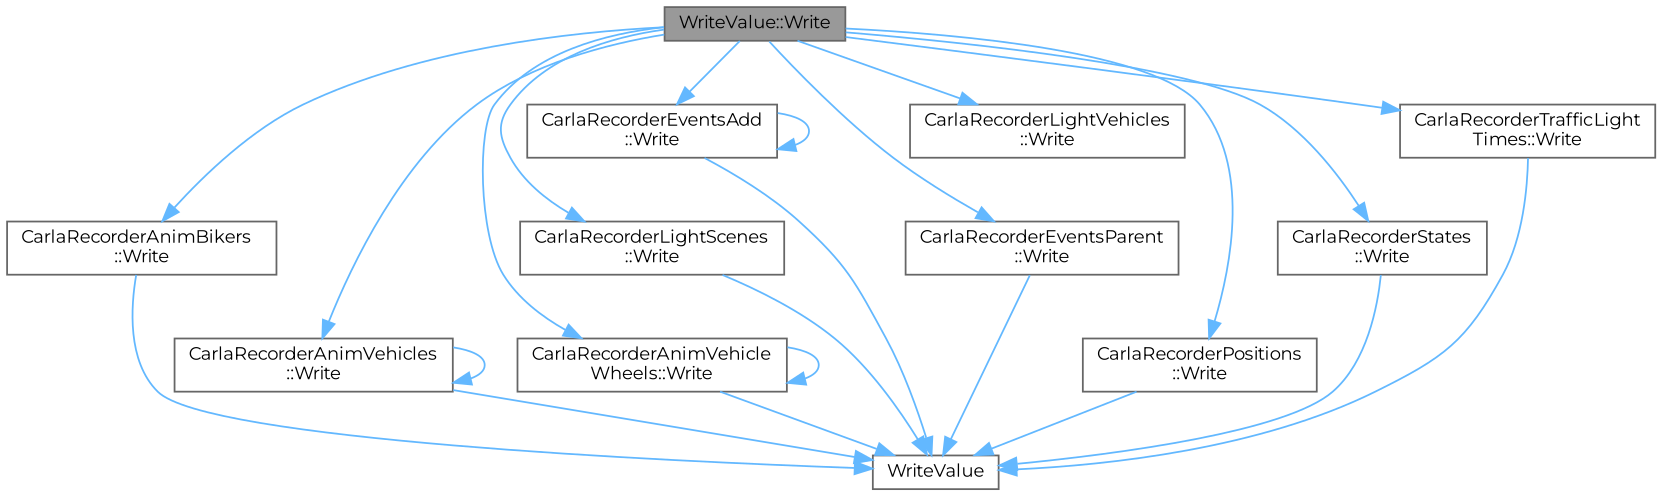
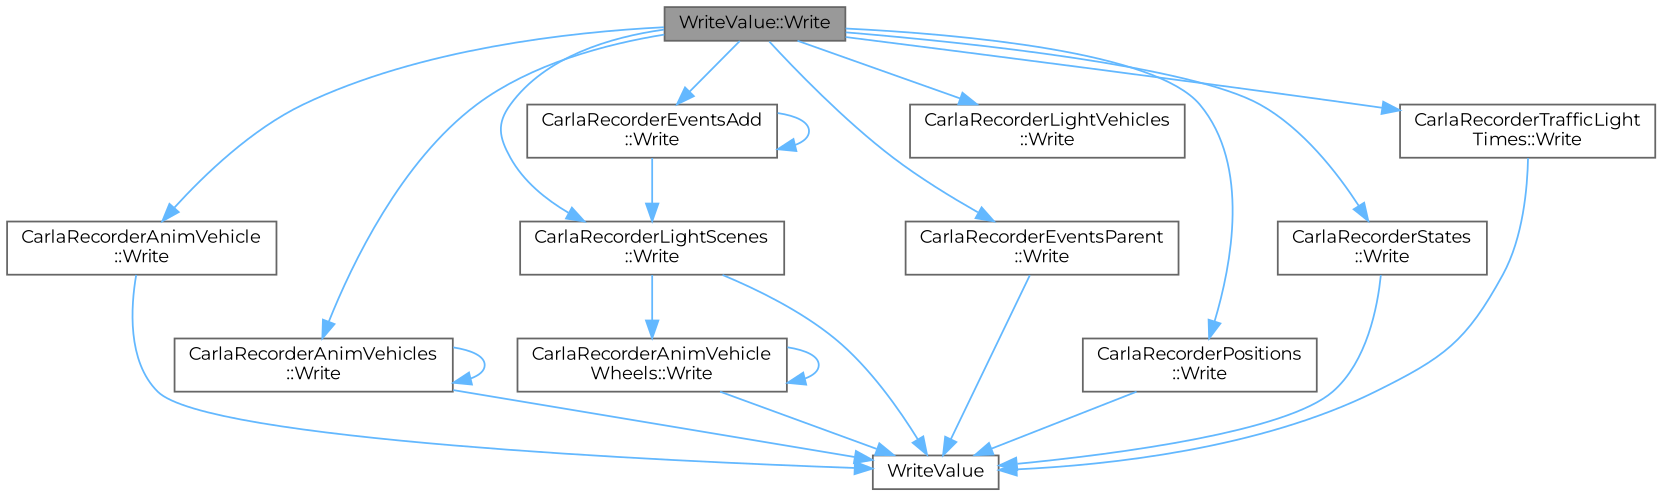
edge "WriteValue::Write" -> "CarlaRecorderAnimVehicle Wheels::Write": now "CarlaRecorderLightScenes ::Write" -> "CarlaRecorderAnimVehicle Wheels::Write"
node "CarlaRecorderAnimBikers ::Write": label "CarlaRecorderAnimBikers ::Write" -> "CarlaRecorderAnimVehicle ::Write"
edge "CarlaRecorderEventsAdd ::Write" -> "WriteValue": now "CarlaRecorderEventsAdd ::Write" -> "CarlaRecorderLightScenes ::Write"
